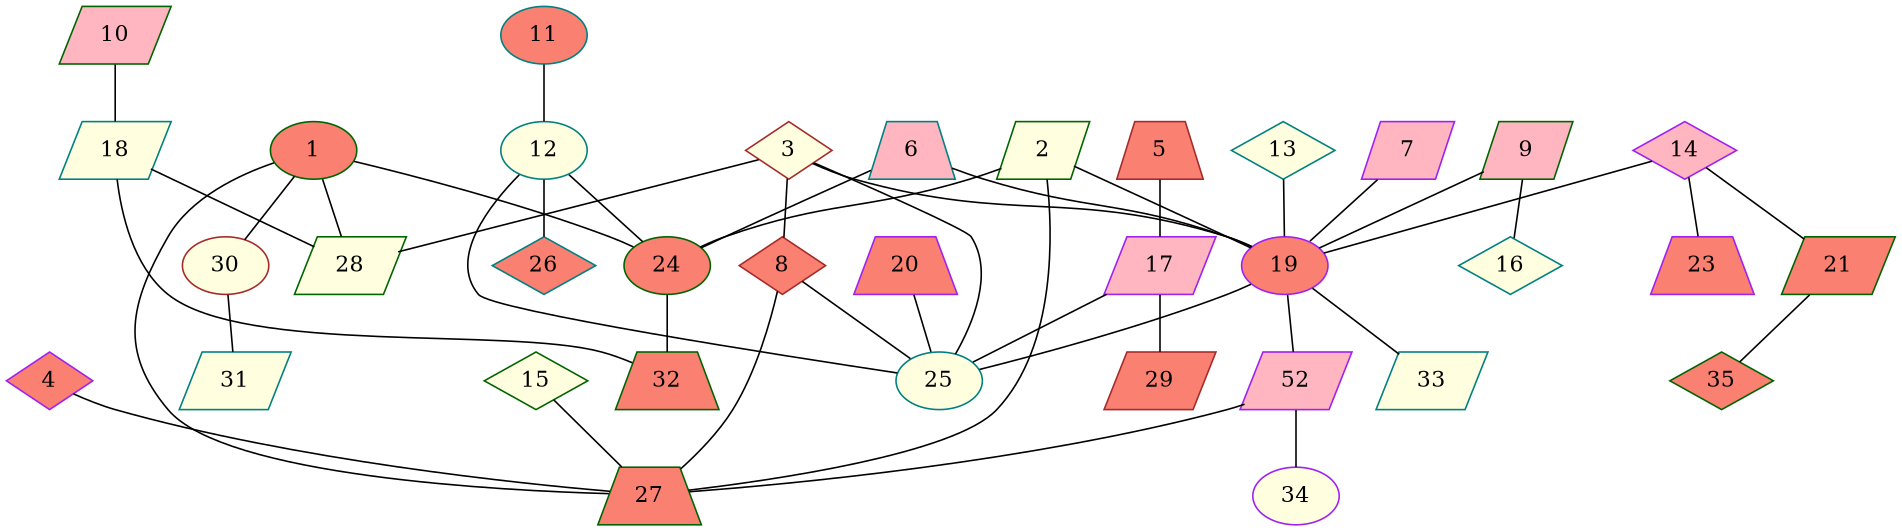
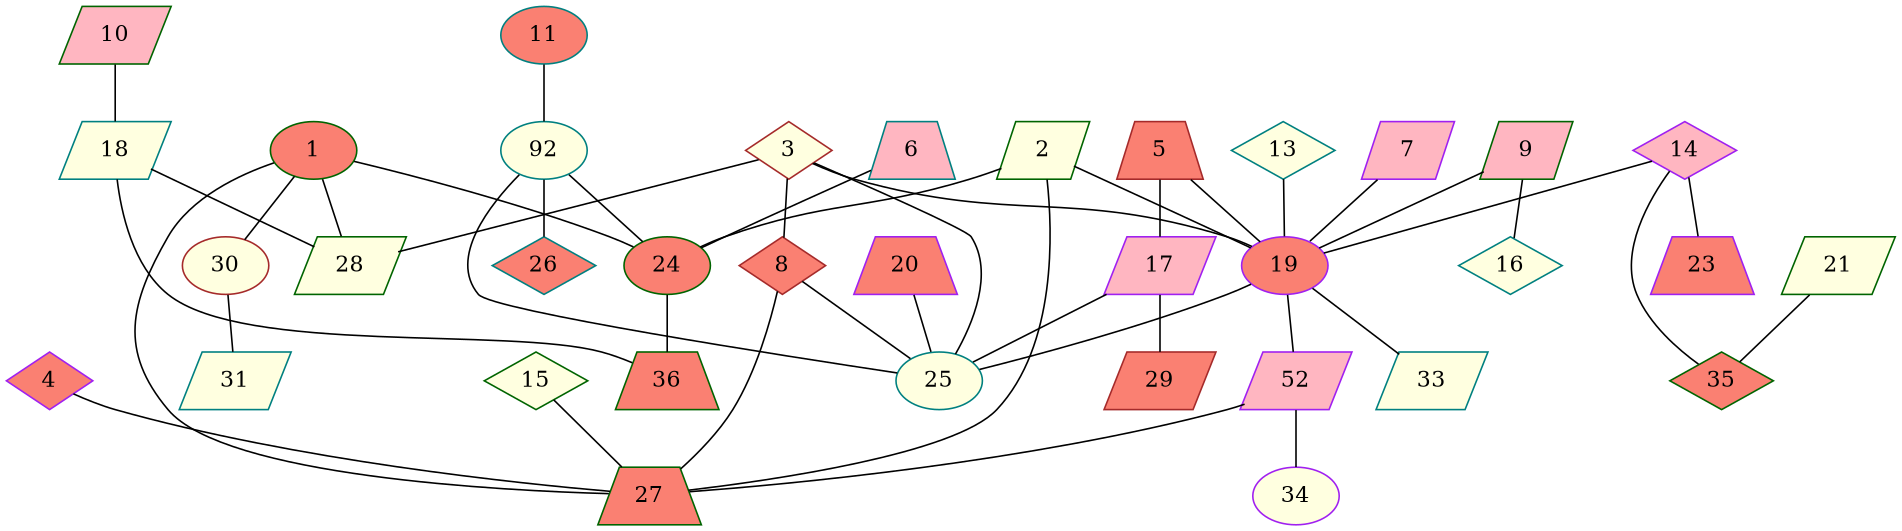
node "12": label "12" -> "92"
edge "6" -- "19": now "5" -- "19"
edge "14" -- "21": now "14" -- "35"
node "21": fillcolor salmon -> lightyellow
node "32": label "32" -> "36"
